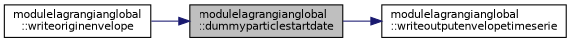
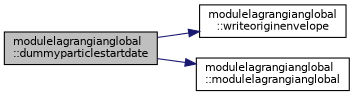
edge "modulelagrangianglobal ::writeoriginenvelope" -> "modulelagrangianglobal ::dummyparticlestartdate": reversed
node "modulelagrangianglobal ::writeoutputenvelopetimeserie": label "modulelagrangianglobal ::writeoutputenvelopetimeserie" -> "modulelagrangianglobal ::modulelagrangianglobal"
